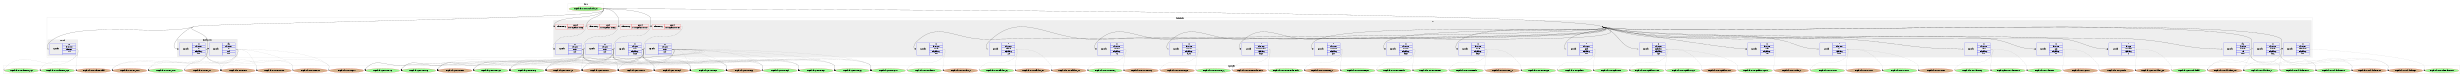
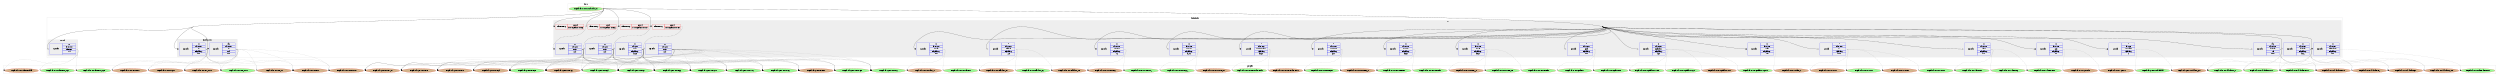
node "portage://targets-python/webob-1.8.2-r1": label "portage://targets-python/webob-1.8.2-r1" -> "portage://dev-python/webob-1.8.2-r1"
node "portage://dev-python/eventlet-0.18.4": added
